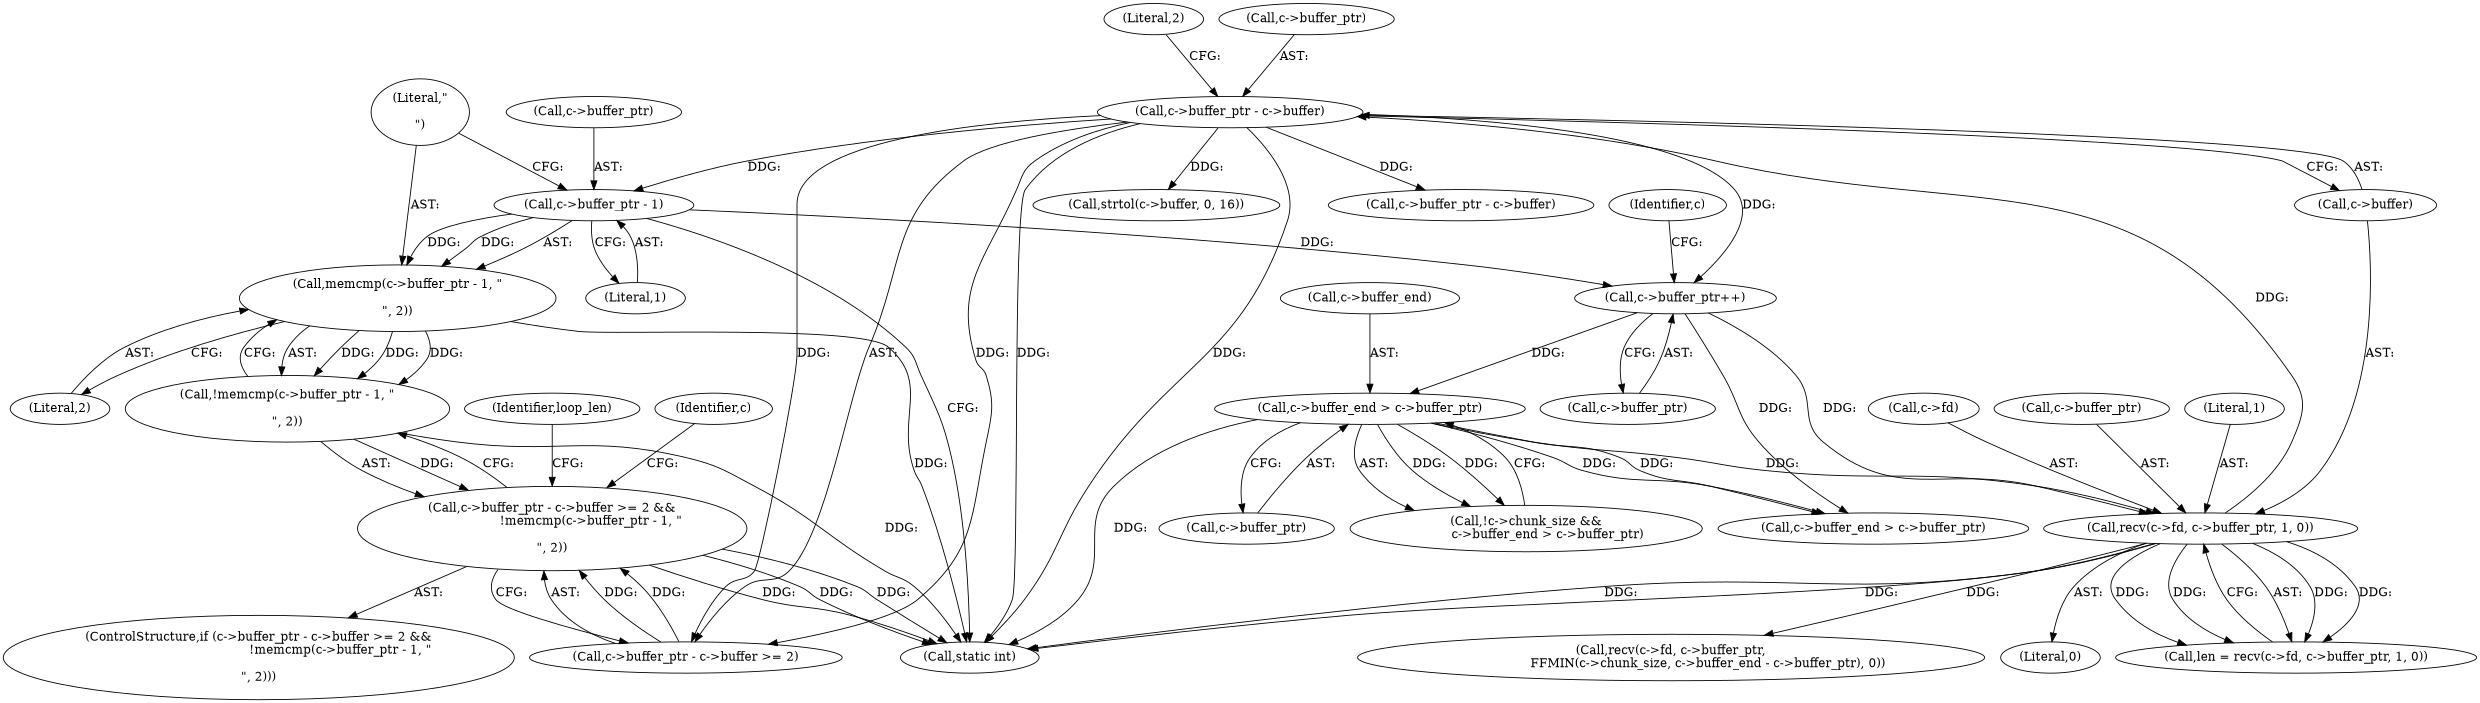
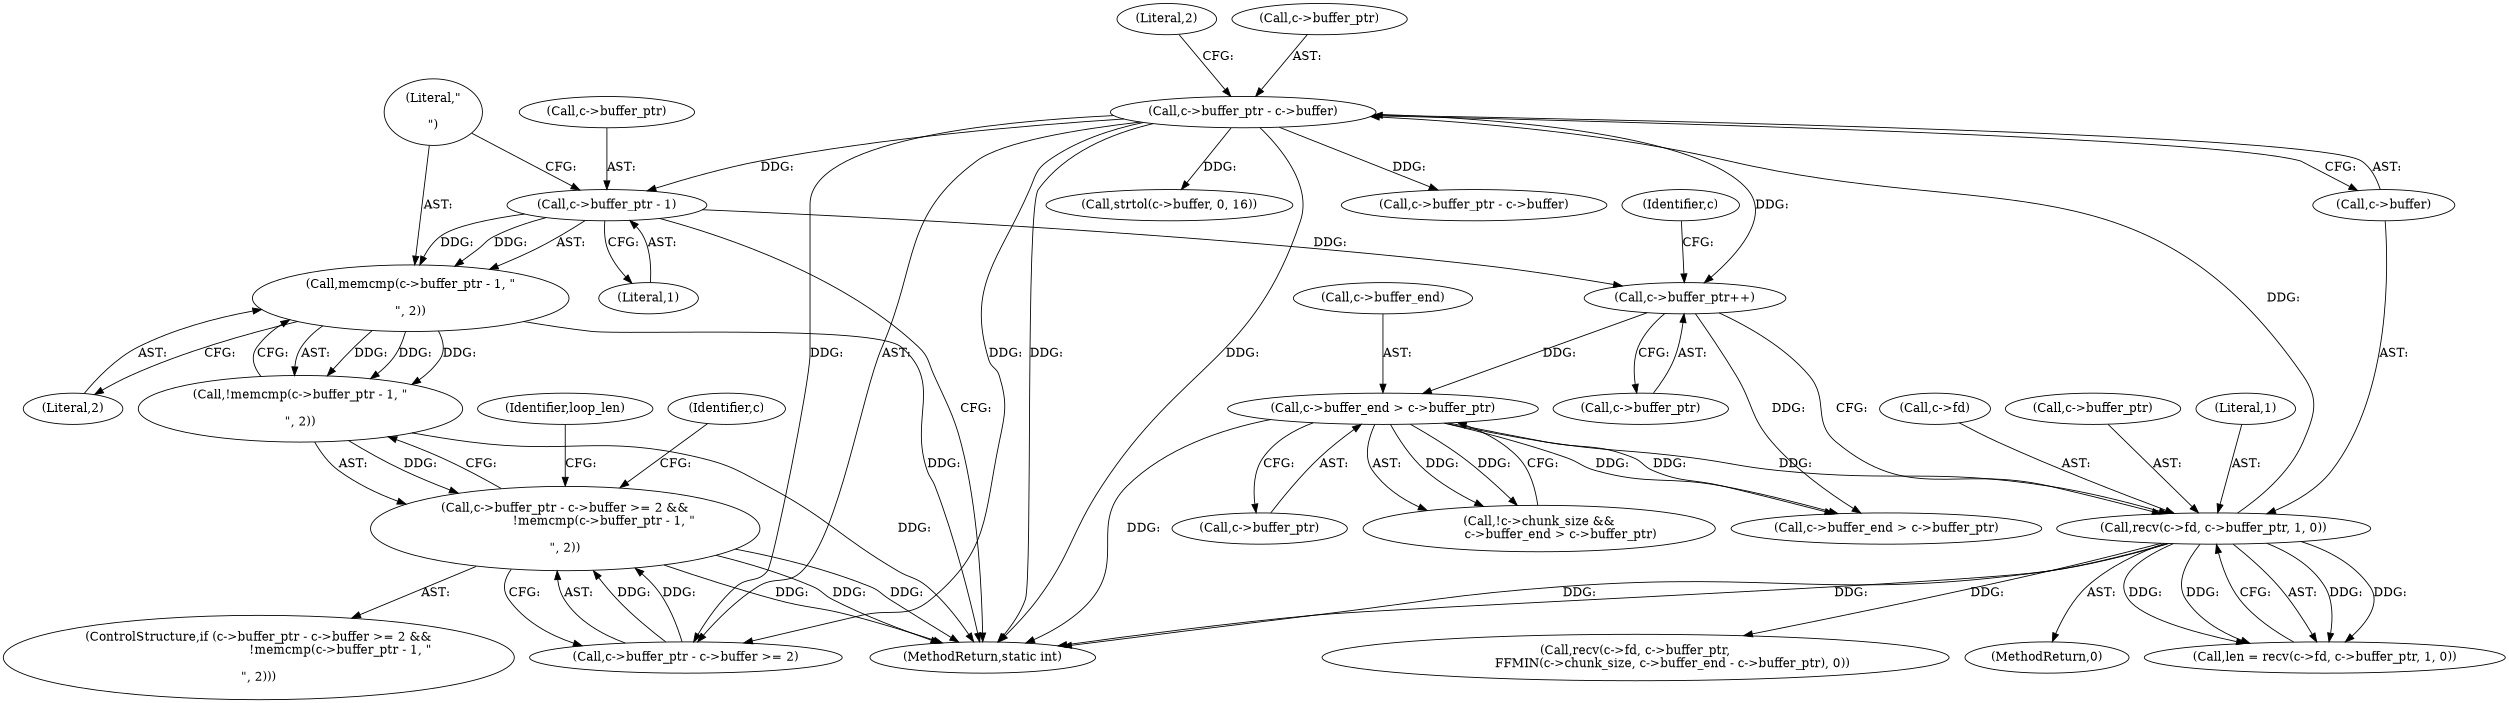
edge "(Call,c->buffer_ptr++)" -> "(Call,recv(c->fd, c->buffer_ptr, 1, 0))": label "DDG: " -> "CFG: "
node "(Call,static int)": label "(Call,static int)" -> "(MethodReturn,static int)"
node "(Literal,0)": label "(Literal,0)" -> "(MethodReturn,0)"
